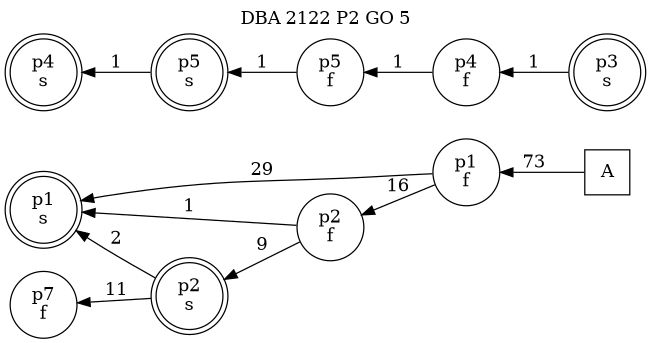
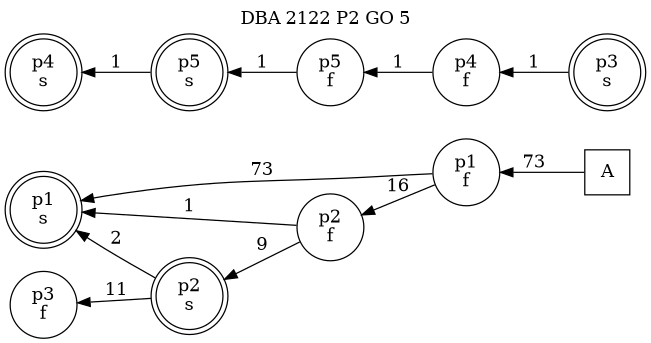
edge "p1 f" -> "p1 s": label "29" -> "73"
node "p7 f": label "p7 f" -> "p3 f"
